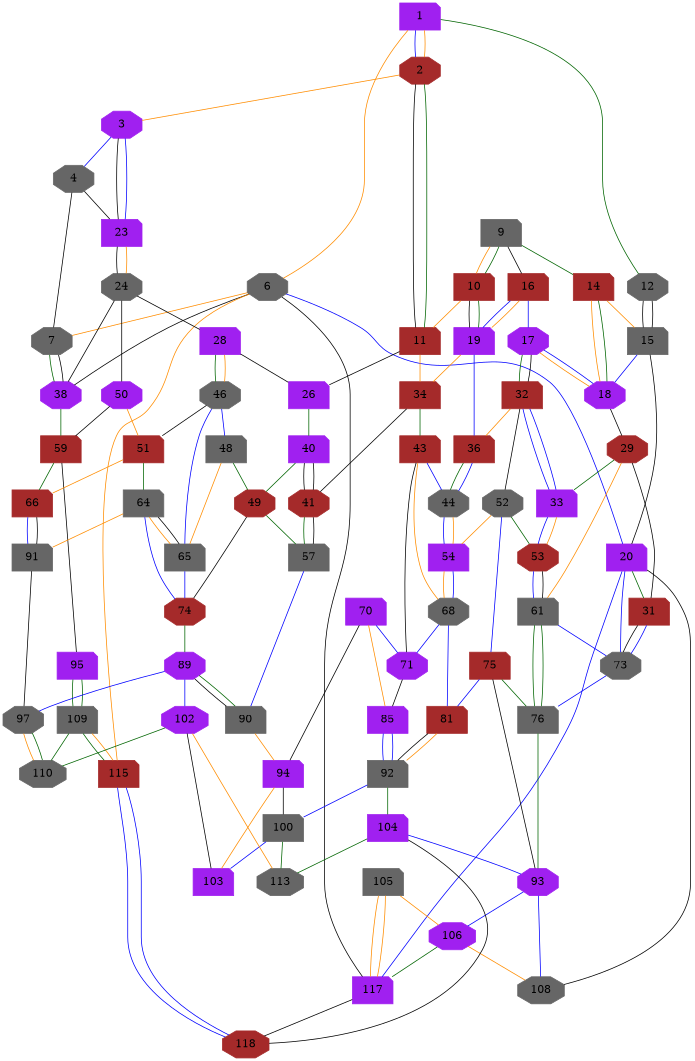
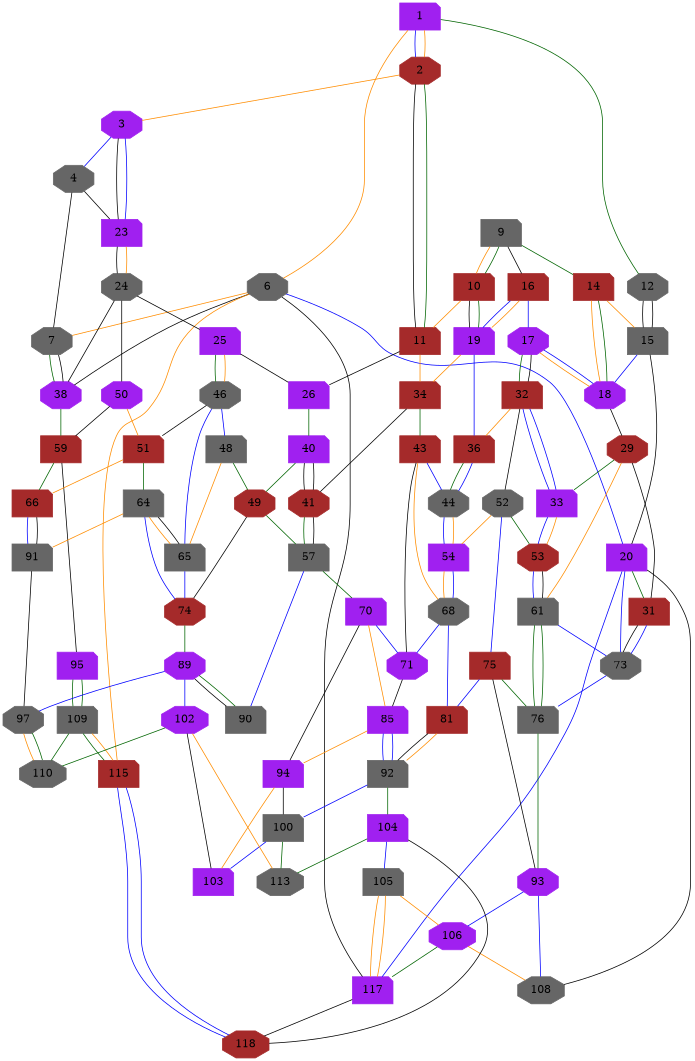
node "28": label "28" -> "25"
edge "57" -- "70": added
edge "90" -- "94": now "85" -- "94"
edge "104" -- "93": now "104" -- "105"
